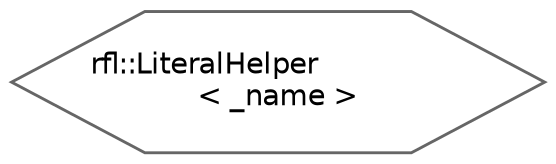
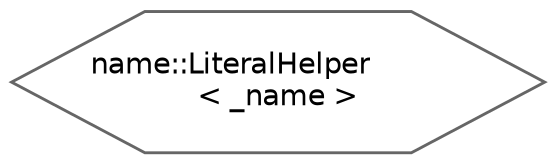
node "rfl::LiteralHelper < _name >": label "rfl::LiteralHelper < _name >" -> "name::LiteralHelper < _name >"
